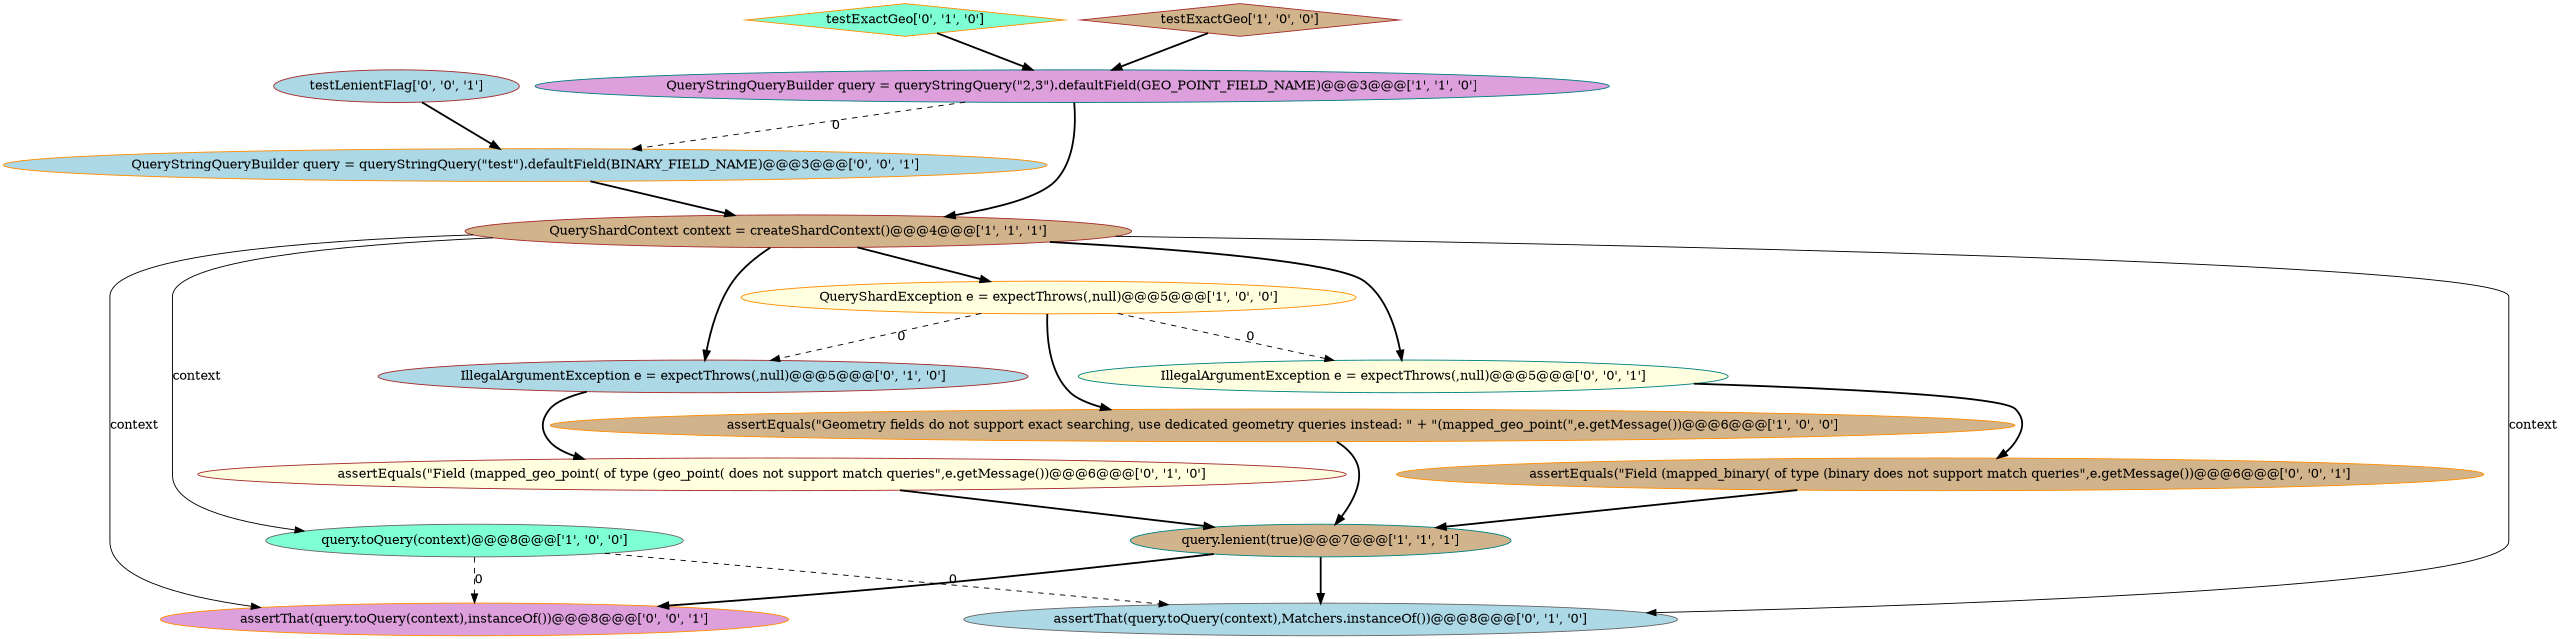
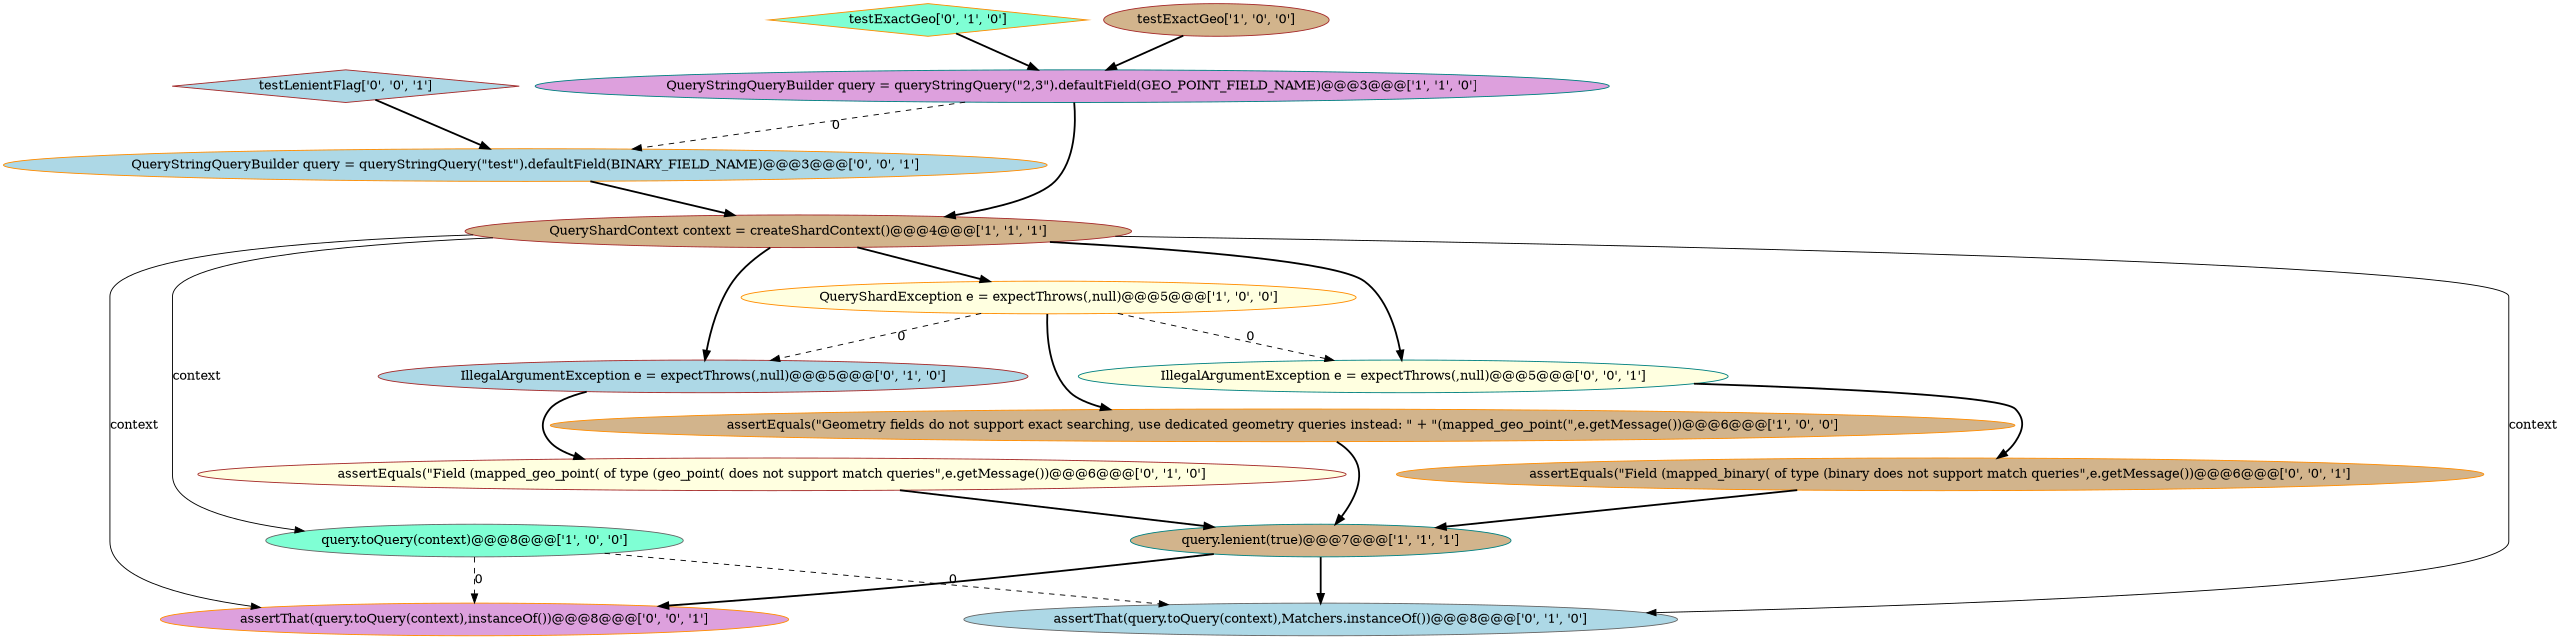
node "testExactGeo['1', '0', '0']": shape diamond -> ellipse
node "testLenientFlag['0', '0', '1']": shape ellipse -> diamond
